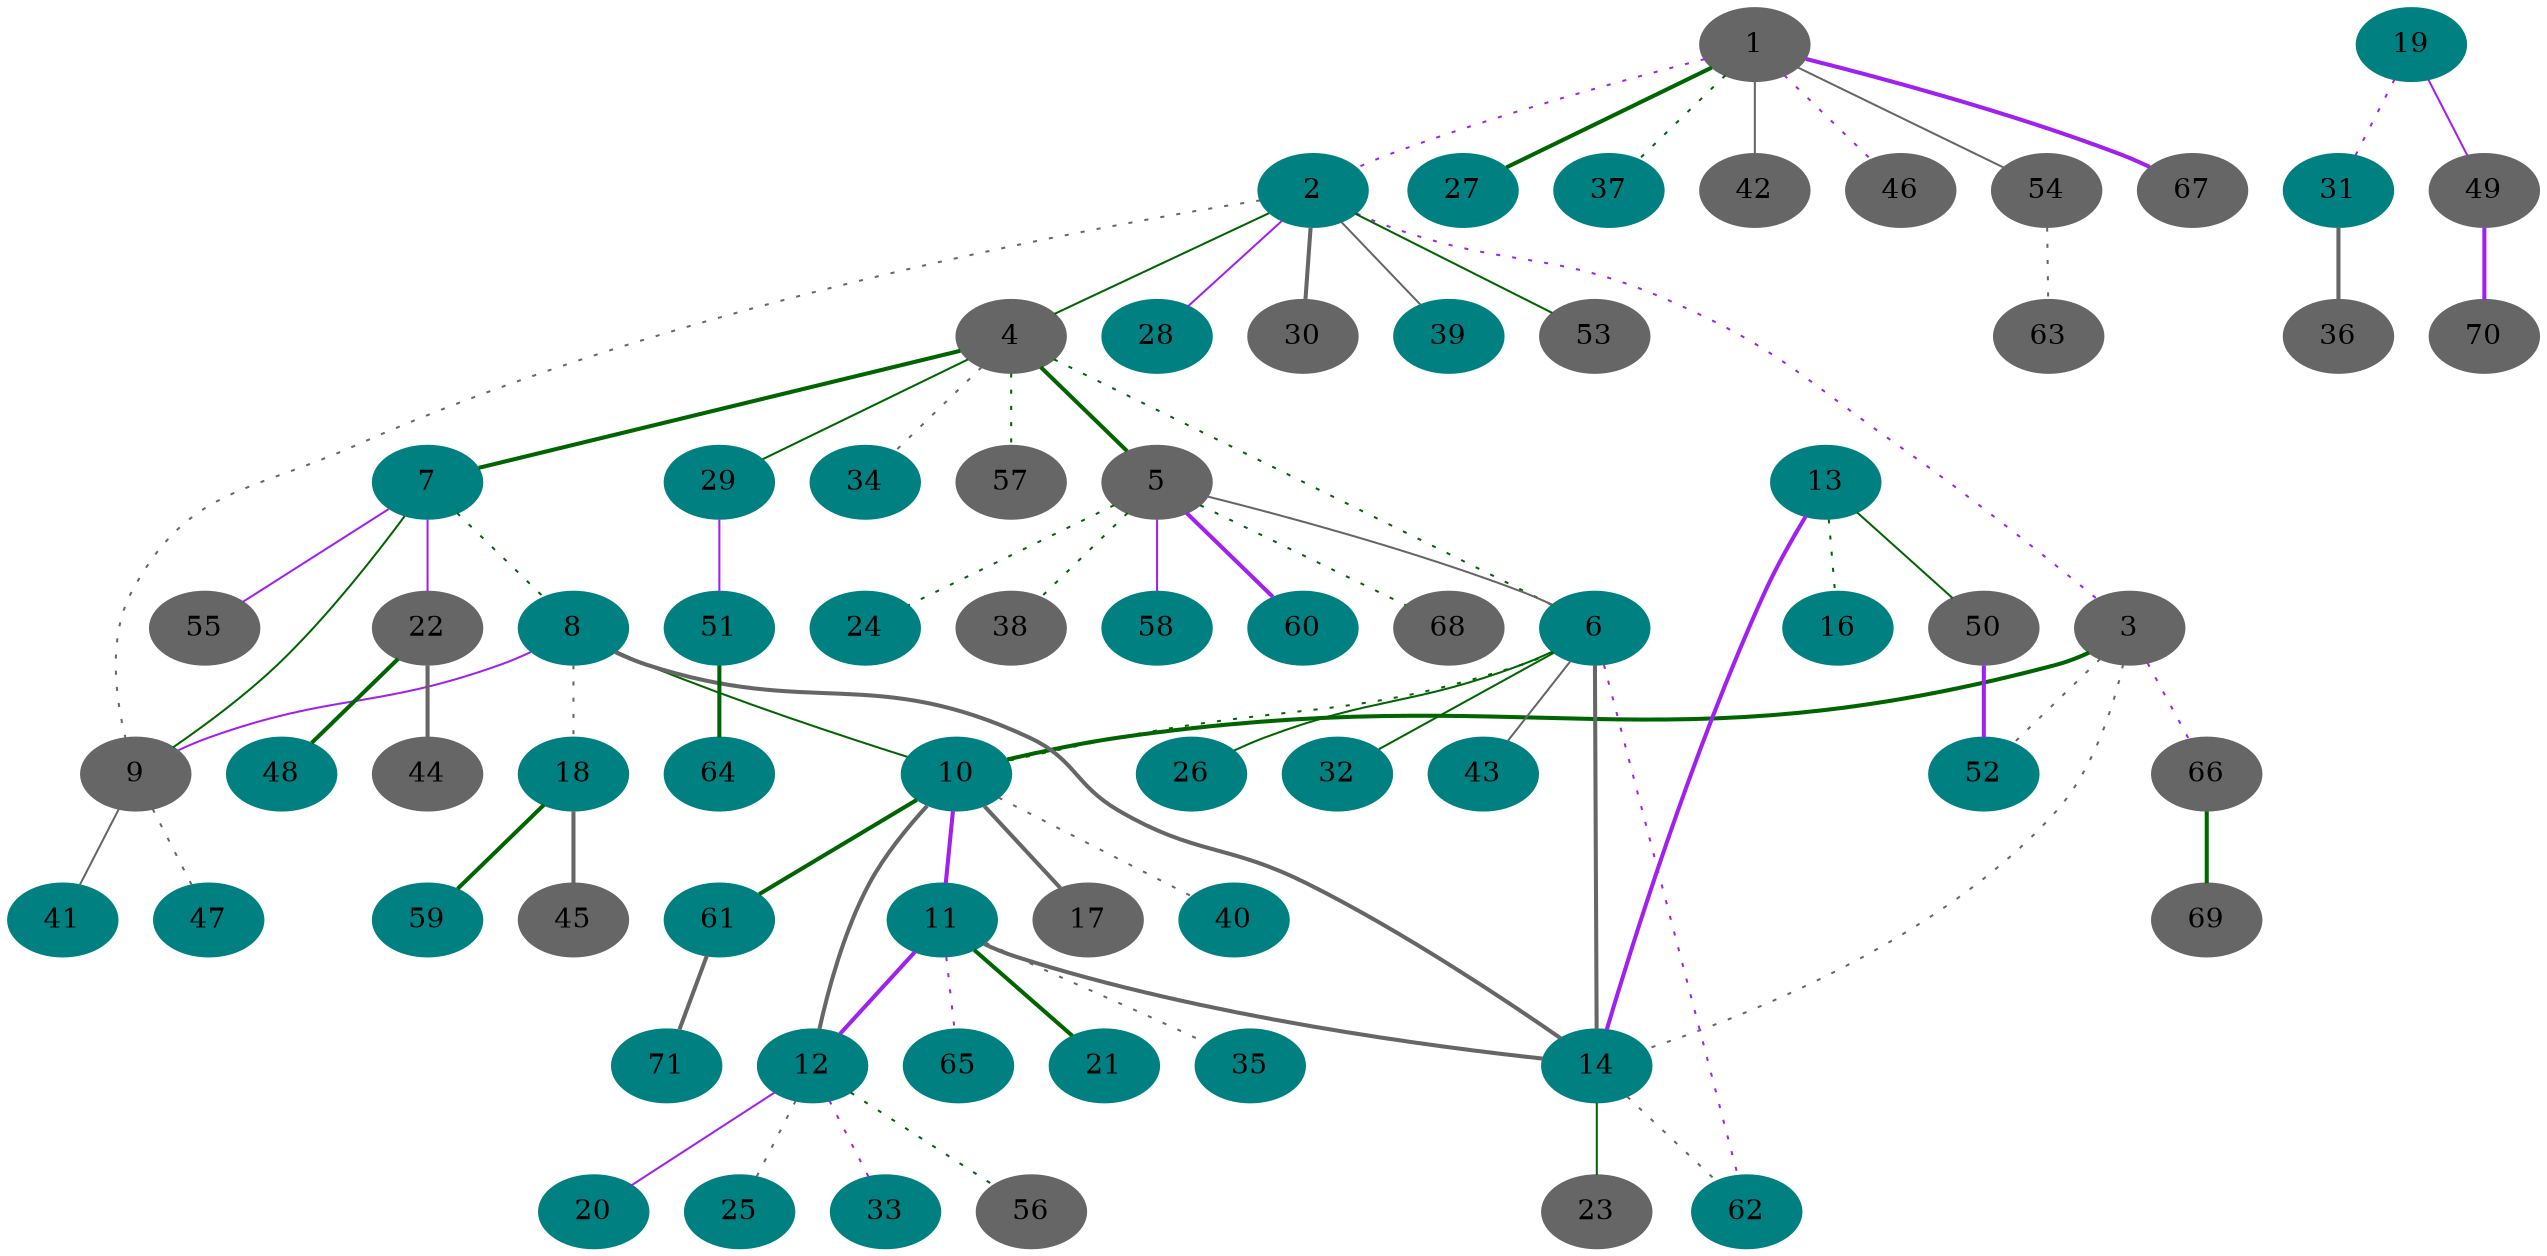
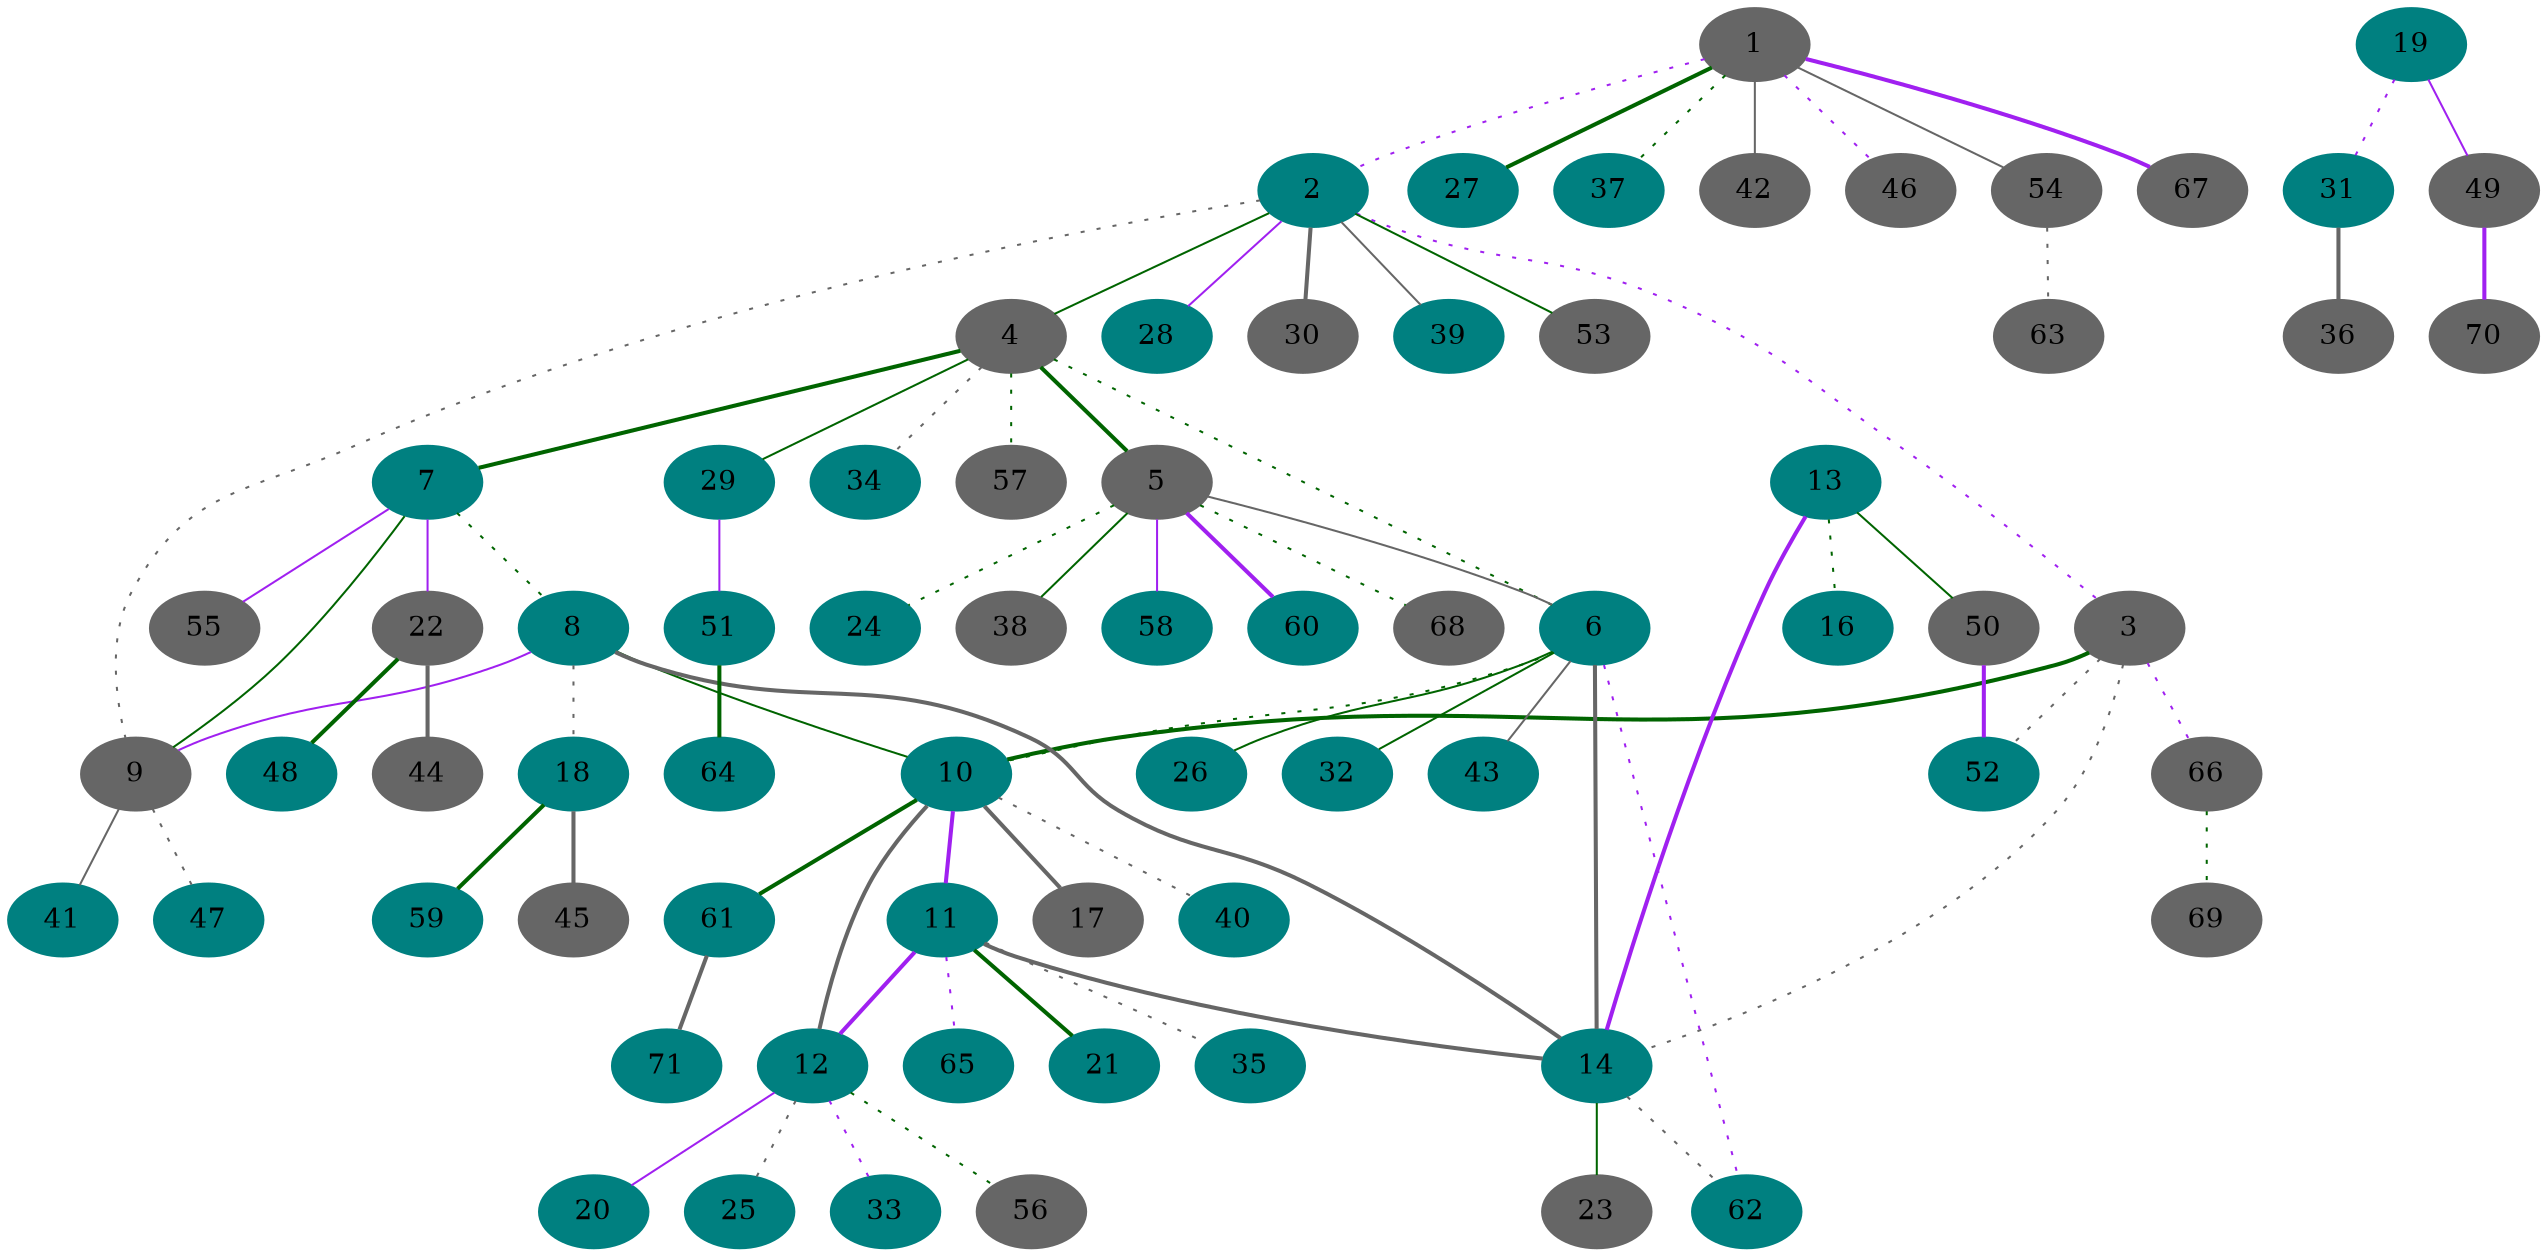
edge "5" -- "38": style dotted -> solid
edge "66" -- "69": style bold -> dotted
